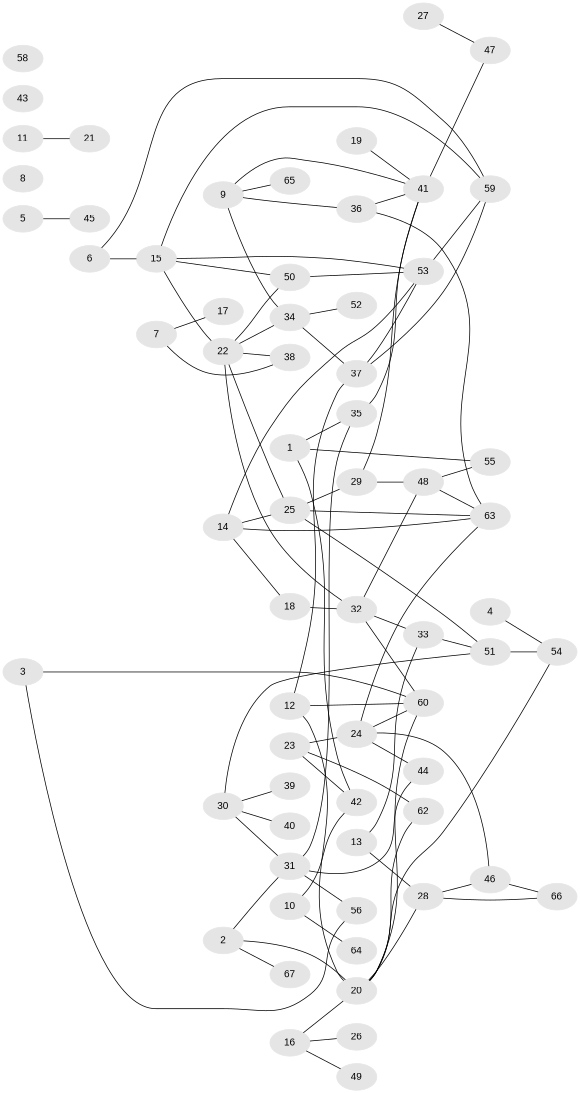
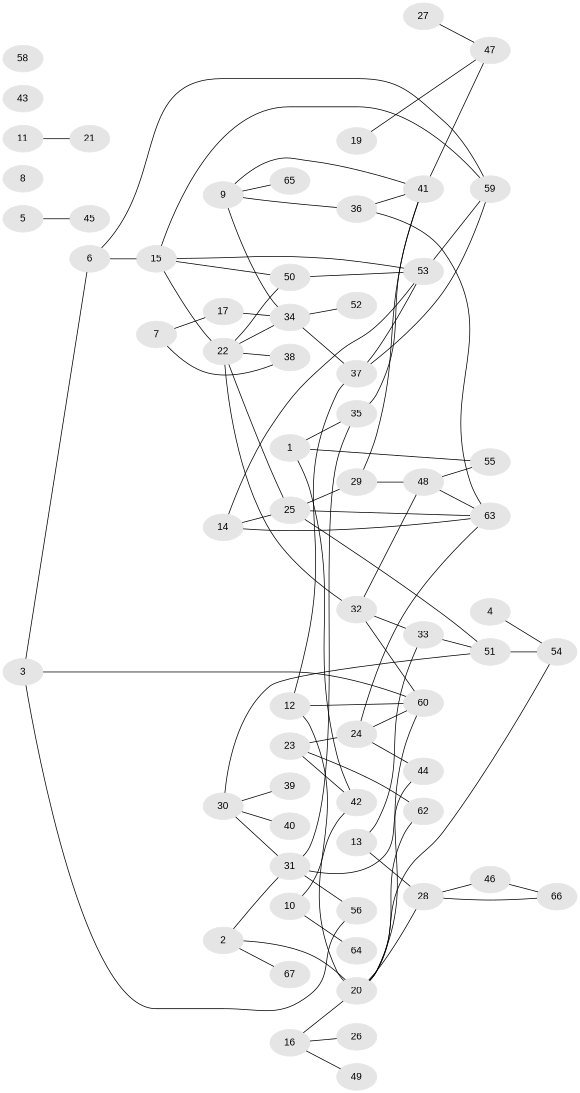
edge "19" -- "41": now "19" -- "47"
edge "17" -- "34": added
edge "6" -- "3": added
node "18": removed
edge "24" -- "46": removed
